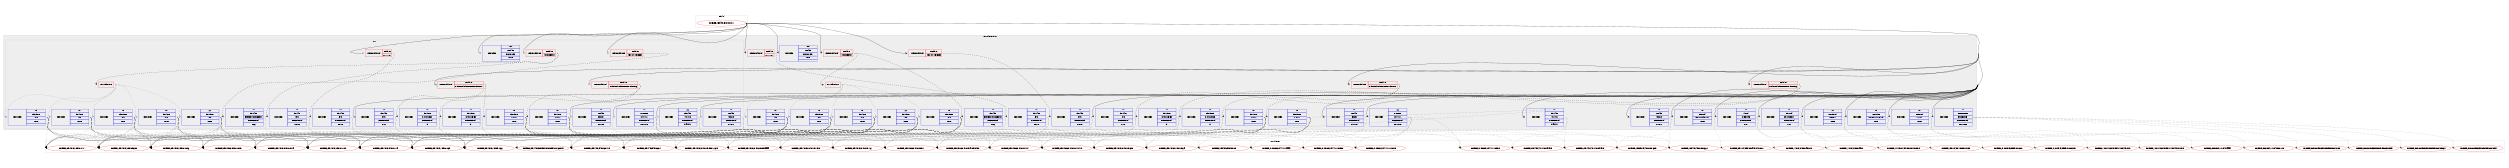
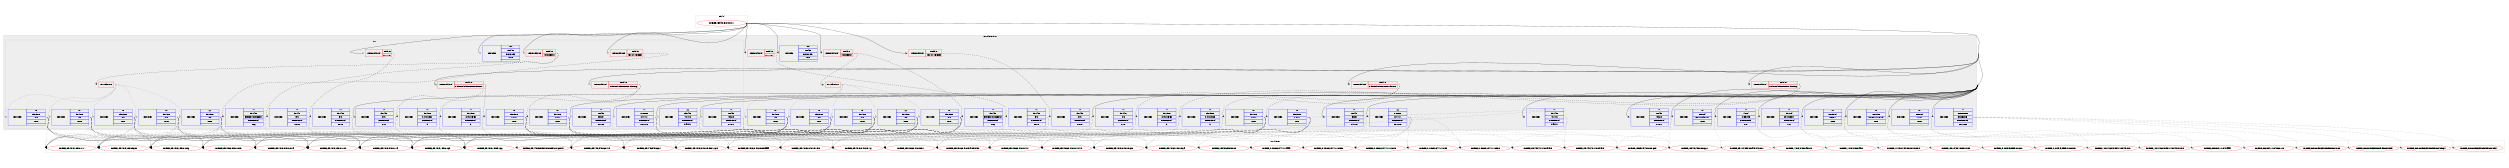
node "portage://sys-apps/util-linux-2.35": added
